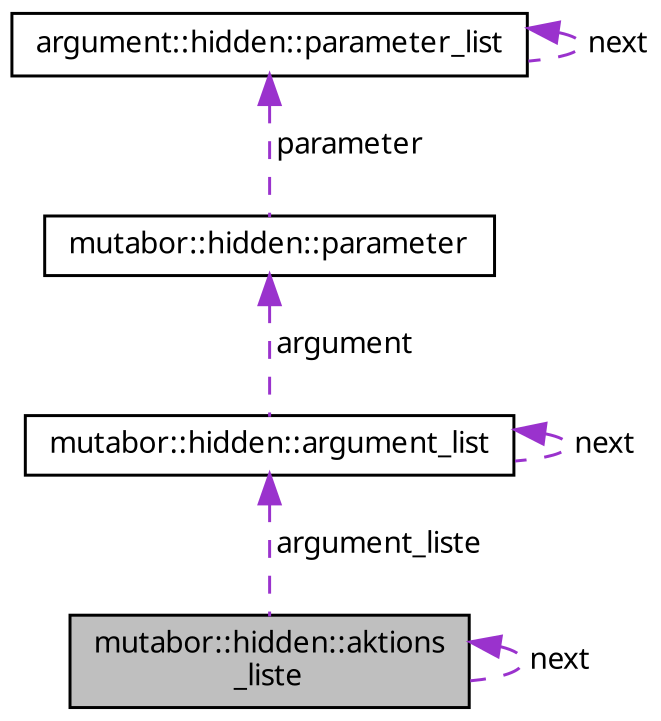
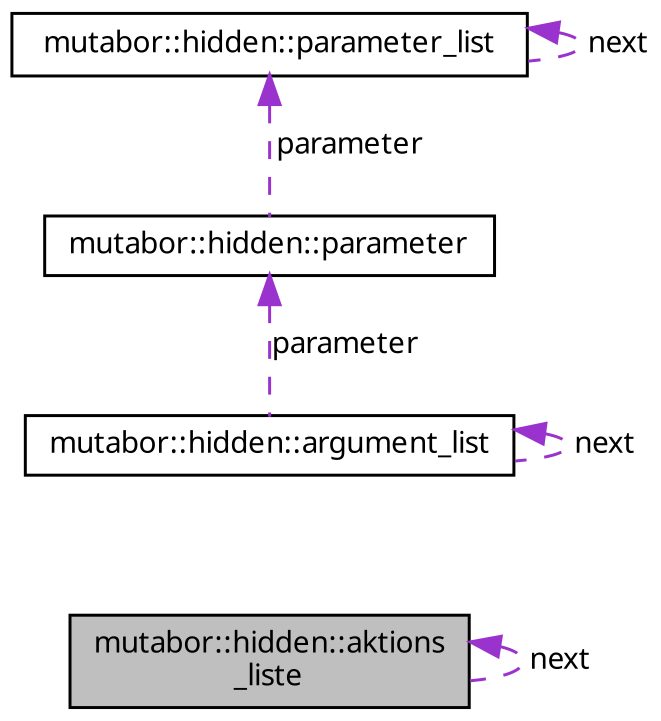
node "argument::hidden::parameter_list": label "argument::hidden::parameter_list" -> "mutabor::hidden::parameter_list"
edge "mutabor::hidden::argument_list" -> "mutabor::hidden::parameter": label " argument" -> " parameter"
edge "mutabor::hidden::aktions _liste" -> "mutabor::hidden::argument_list": removed, label "argument_liste"
